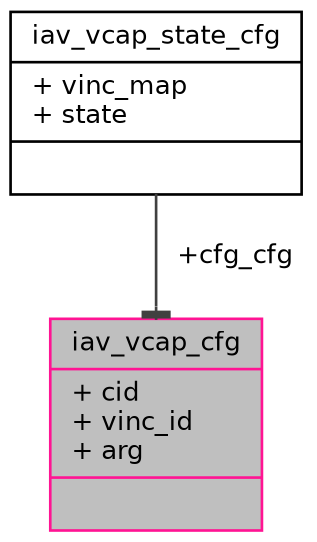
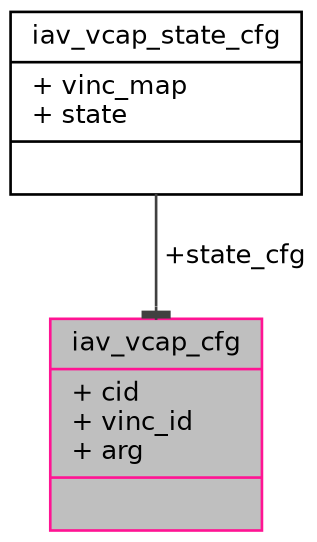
edge "iav_vcap_state_cfg" -> "iav_vcap_cfg": label " +cfg_cfg" -> " +state_cfg"
